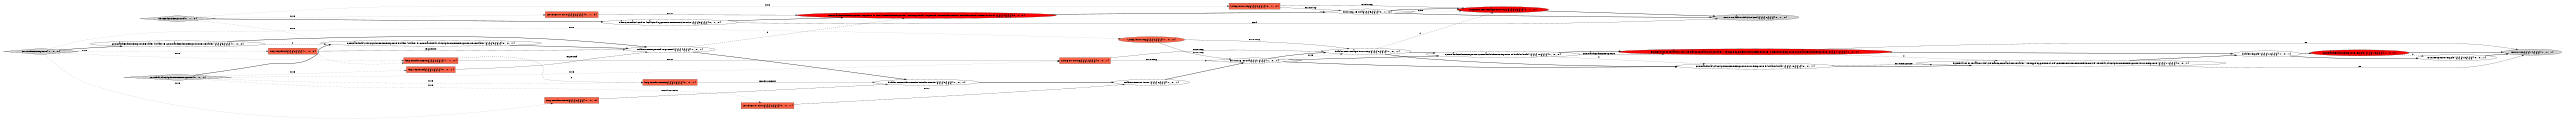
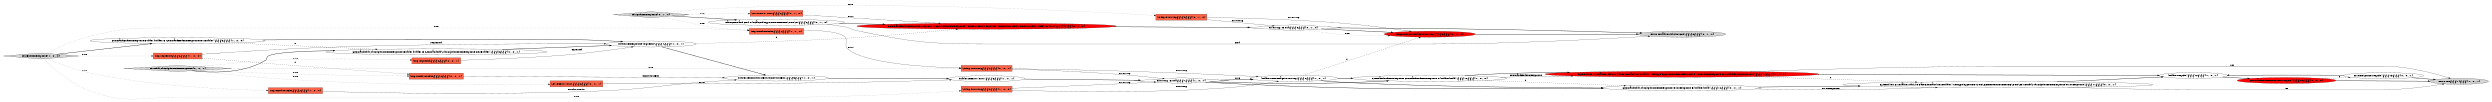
node "String errorMsg@@@2@@@['1', '0', '0']": shape ellipse -> box
edge "builder.recycle()@@@12@@@['1', '0', '1']" -> "errorResponse.recycle()@@@13@@@['0', '0', '1']": reversed
edge "long txnIdMostBits@@@2@@@['1', '1', '0']" -> "long txnIdMostBits@@@2@@@['0', '0', '1']": now "long requestId@@@2@@@['1', '0', '0']" -> "long txnIdMostBits@@@2@@@['0', '0', '1']"
